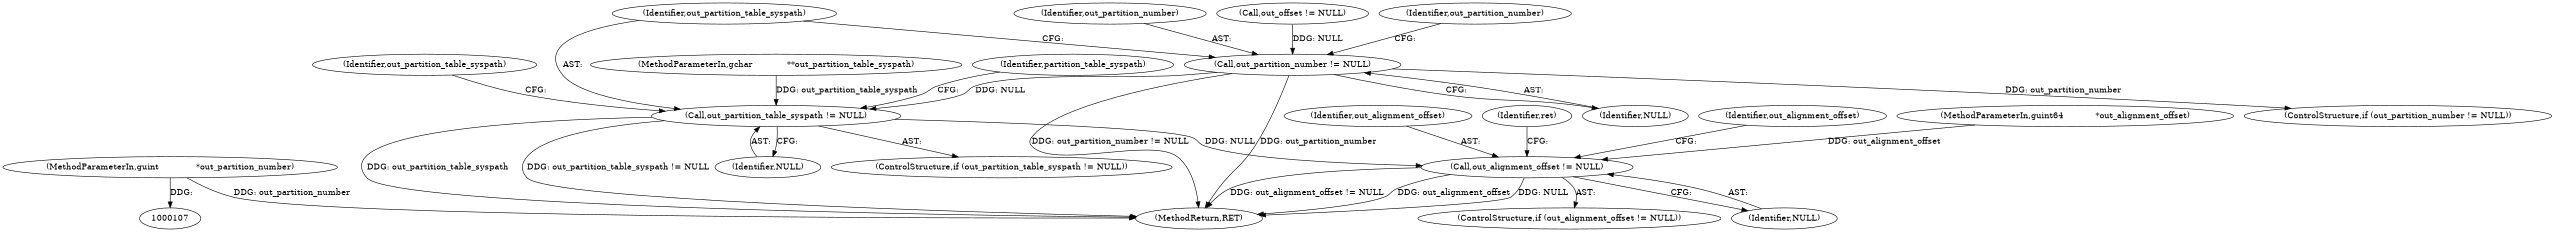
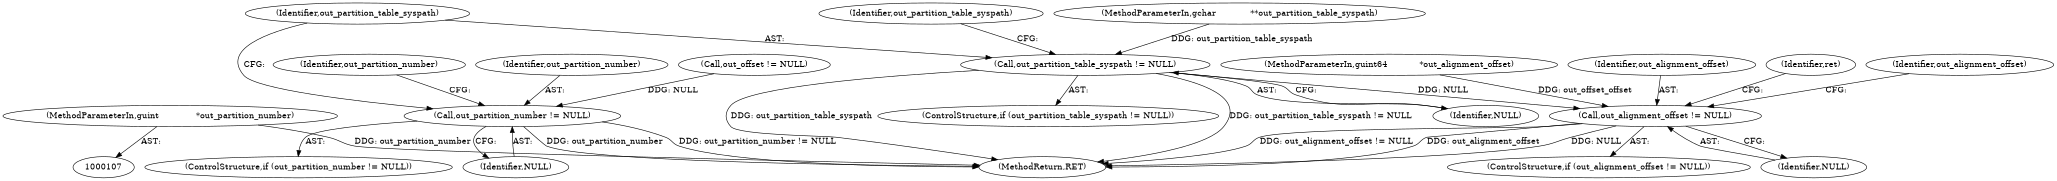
node "(Identifier,partition_table_syspath)": removed
edge "(Call,out_partition_number != NULL)" -> "(Call,out_partition_table_syspath != NULL)": removed, label "DDG: NULL"
edge "(Call,out_partition_number != NULL)" -> "(ControlStructure,if (out_partition_number != NULL))": label "DDG: out_partition_number" -> "AST: "
edge "(MethodParameterIn,guint64            *out_alignment_offset)" -> "(Call,out_alignment_offset != NULL)": label "DDG: out_alignment_offset" -> "DDG: out_offset_offset"
edge "(MethodParameterIn,guint              *out_partition_number)" -> "1000107": label "DDG: " -> "AST: "
